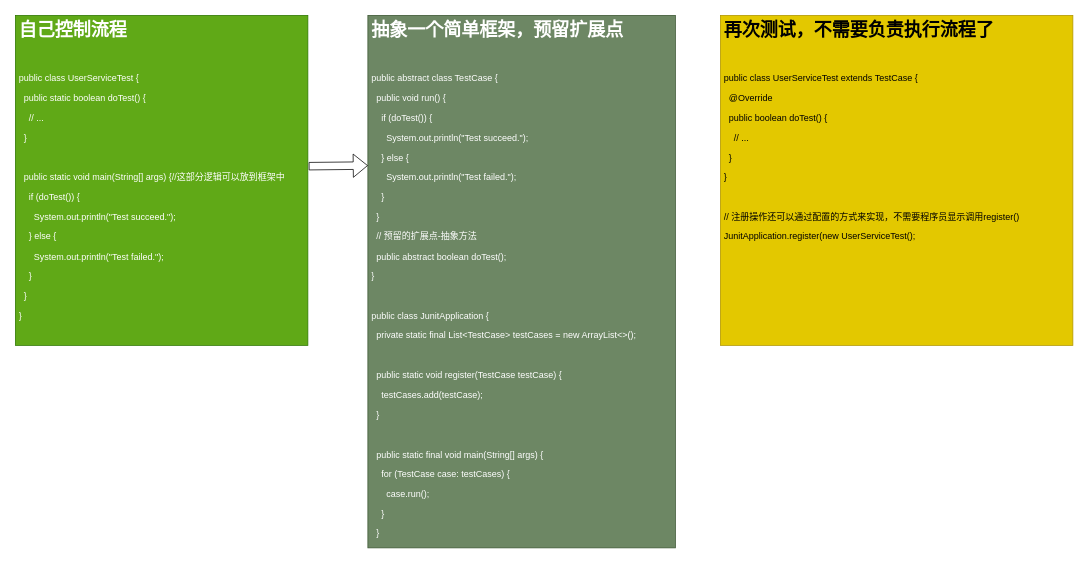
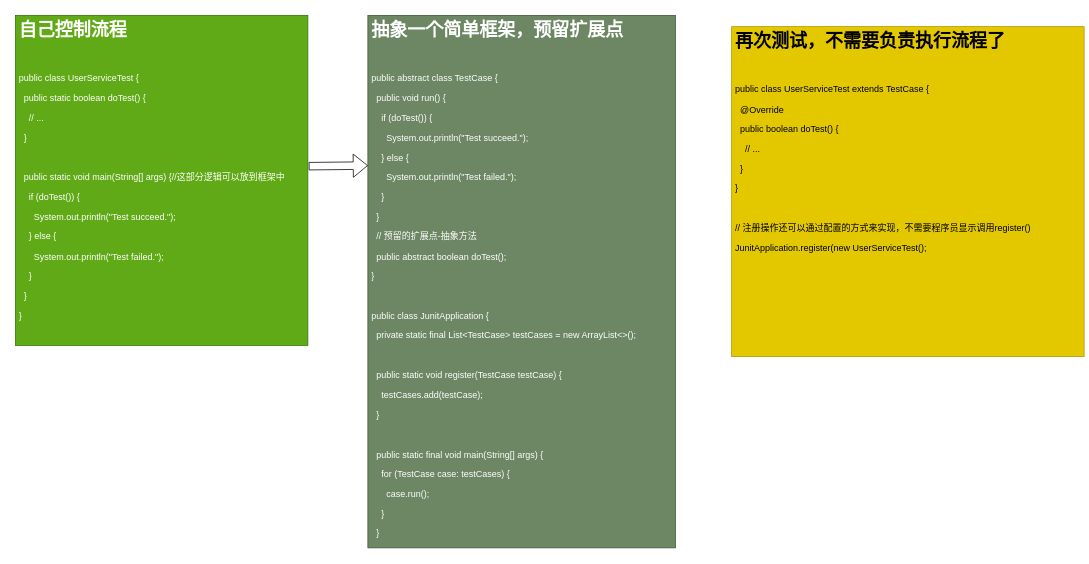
node "再次测试，不需要负责执行流程了 public class UserServiceTest extends TestCase { @Override public boolean doTest() { // ... } } // 注册操作还可以通过配置的方式来实现，不需要程序员显示调用register() JunitApplication.register(new UserServiceTest();": moved (897, 180) -> (908, 192)
